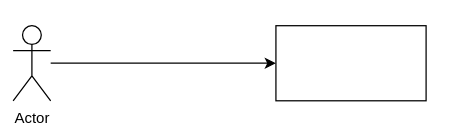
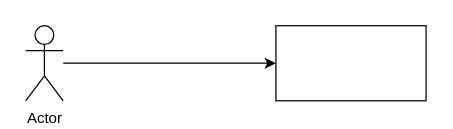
node "Actor": moved (32, 63) -> (44, 63)
